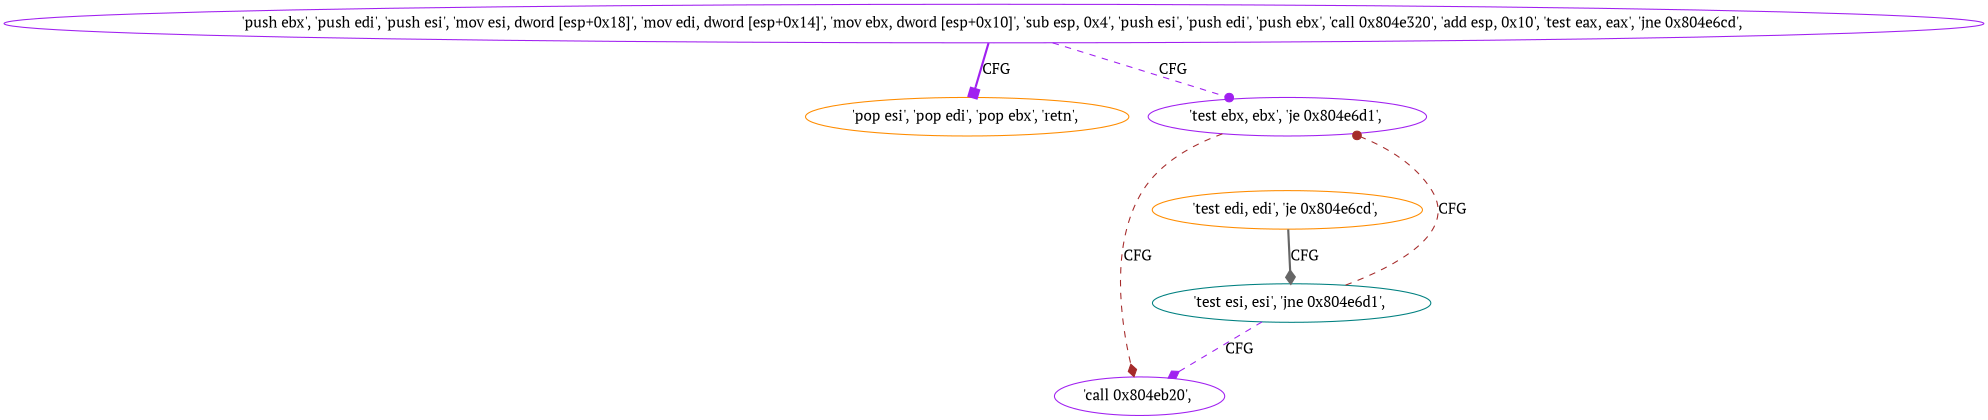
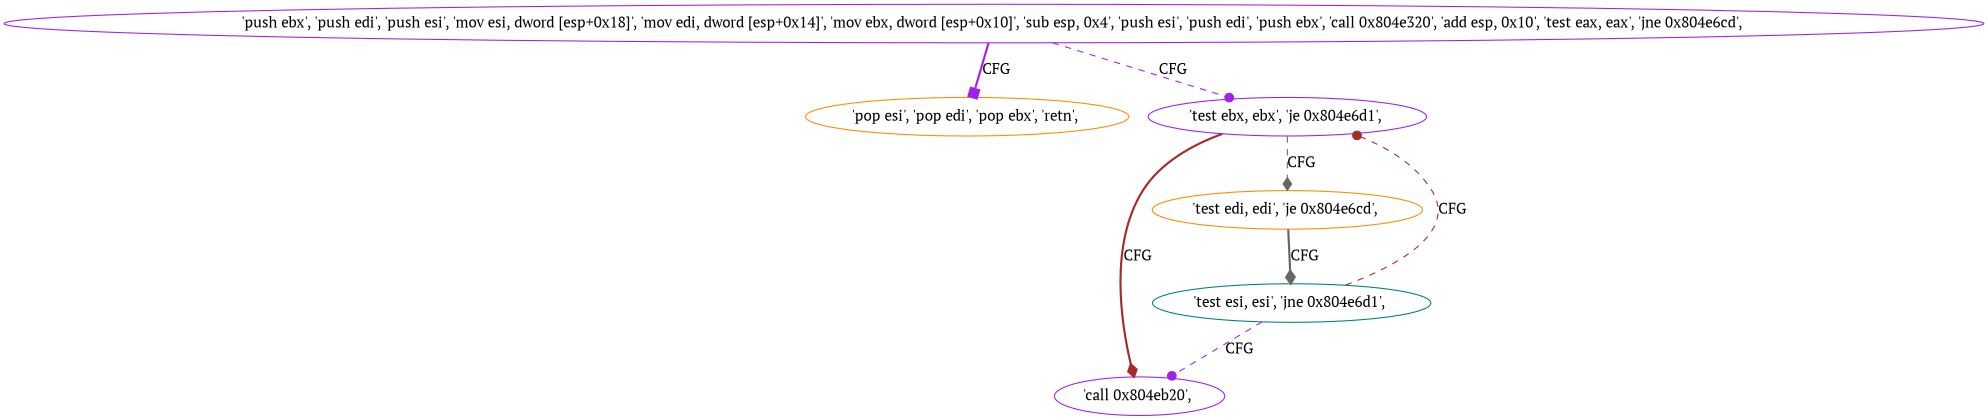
edge "'test ebx, ebx', 'je 0x804e6d1'," -> "'test edi, edi', 'je 0x804e6cd',": added, label "CFG"
edge "'test ebx, ebx', 'je 0x804e6d1'," -> "'call 0x804eb20',": style dashed -> bold
edge "'test esi, esi', 'jne 0x804e6d1'," -> "'call 0x804eb20',": arrowhead diamond -> dot
